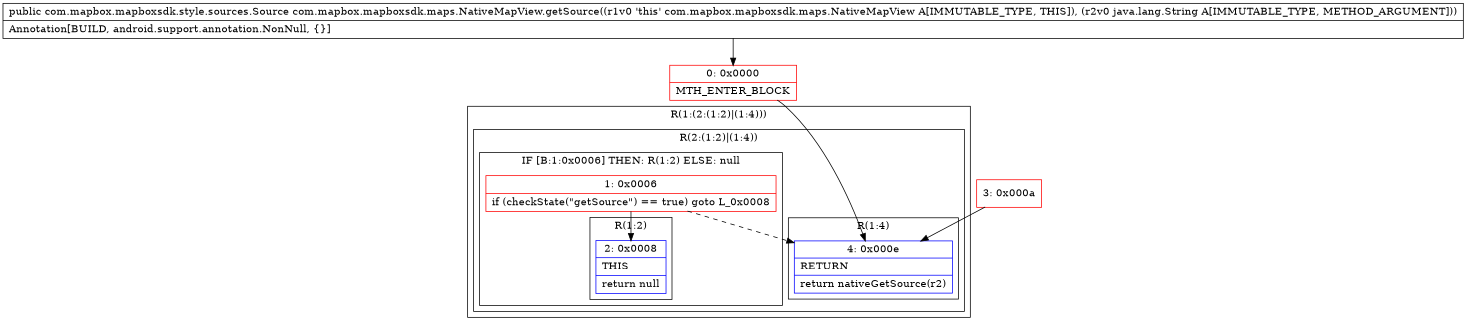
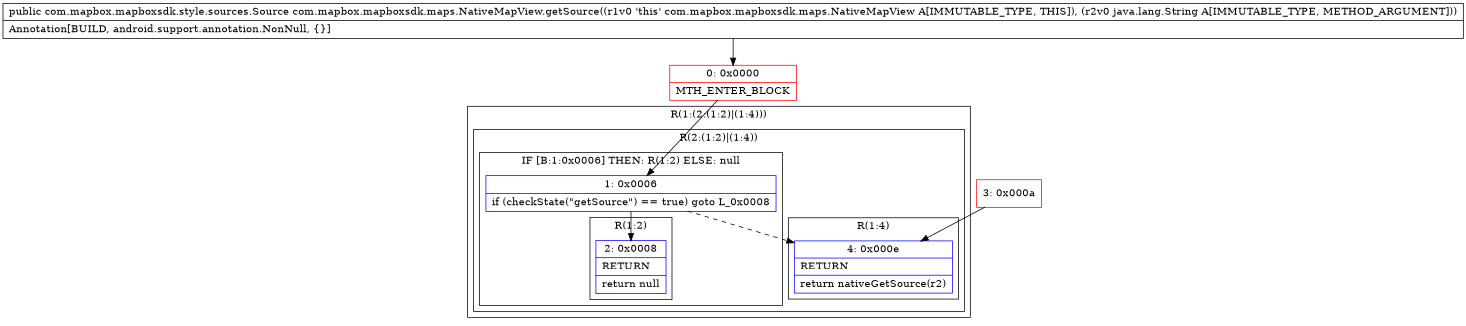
edge "0: 0x0000" -> "4: 0x000e": now "0: 0x0000" -> "1: 0x0006"
node "1: 0x0006": color red -> blue
node "2: 0x0008": text "THIS" -> "RETURN"
